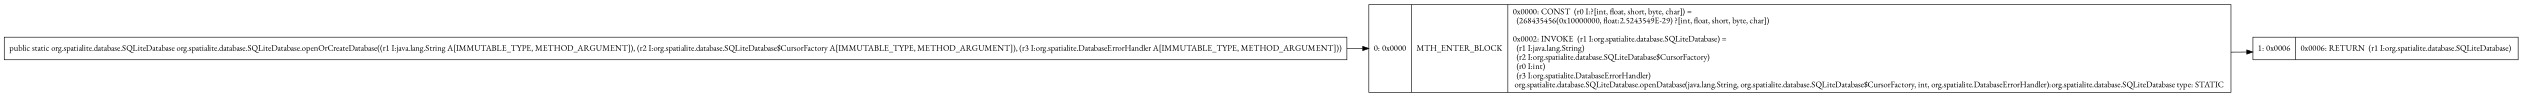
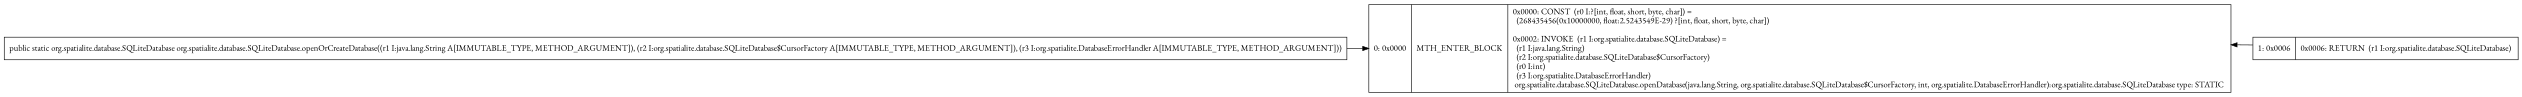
edge "0: 0x0000" -> "1: 0x0006": reversed
